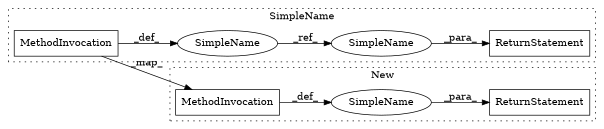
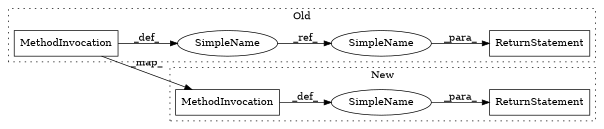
cluster "SimpleName": label "SimpleName" -> "Old"
